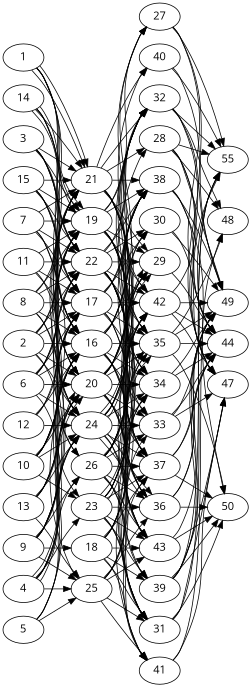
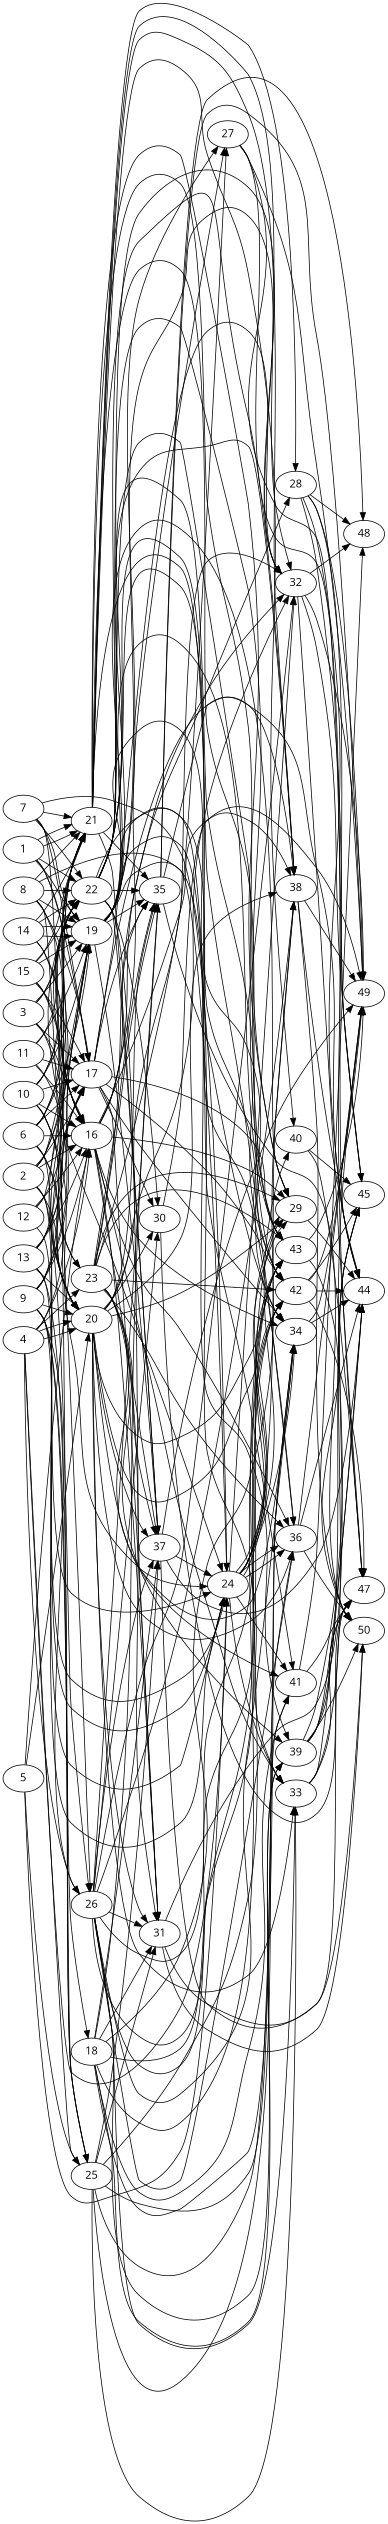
node "55": label "55" -> "45"
edge "24" -> "37": reversed
edge "19" -> "43": added
edge "13" -> "19": added
